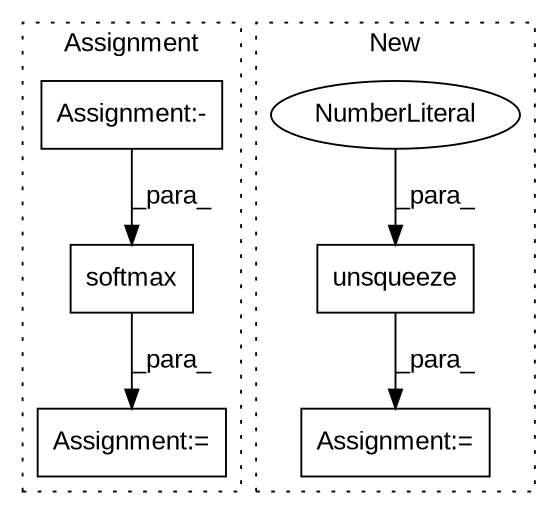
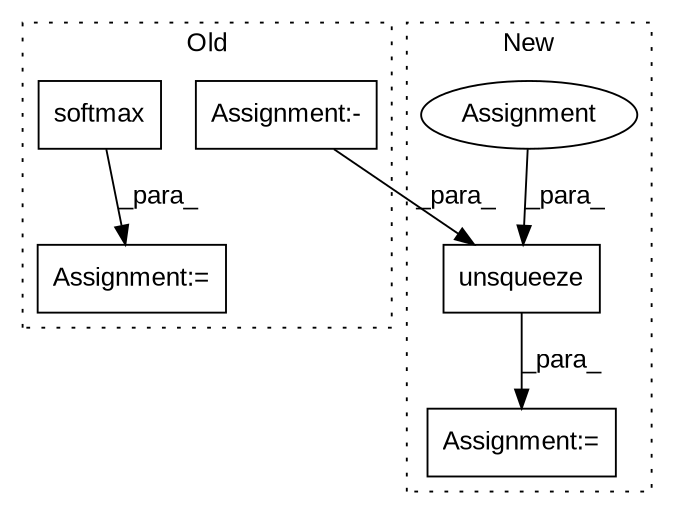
cluster "Assignment": label "Assignment" -> "Old"
node "NumberLiteral": label "NumberLiteral" -> "Assignment"
edge "Assignment:-" -> "softmax": now "Assignment:-" -> "unsqueeze"
